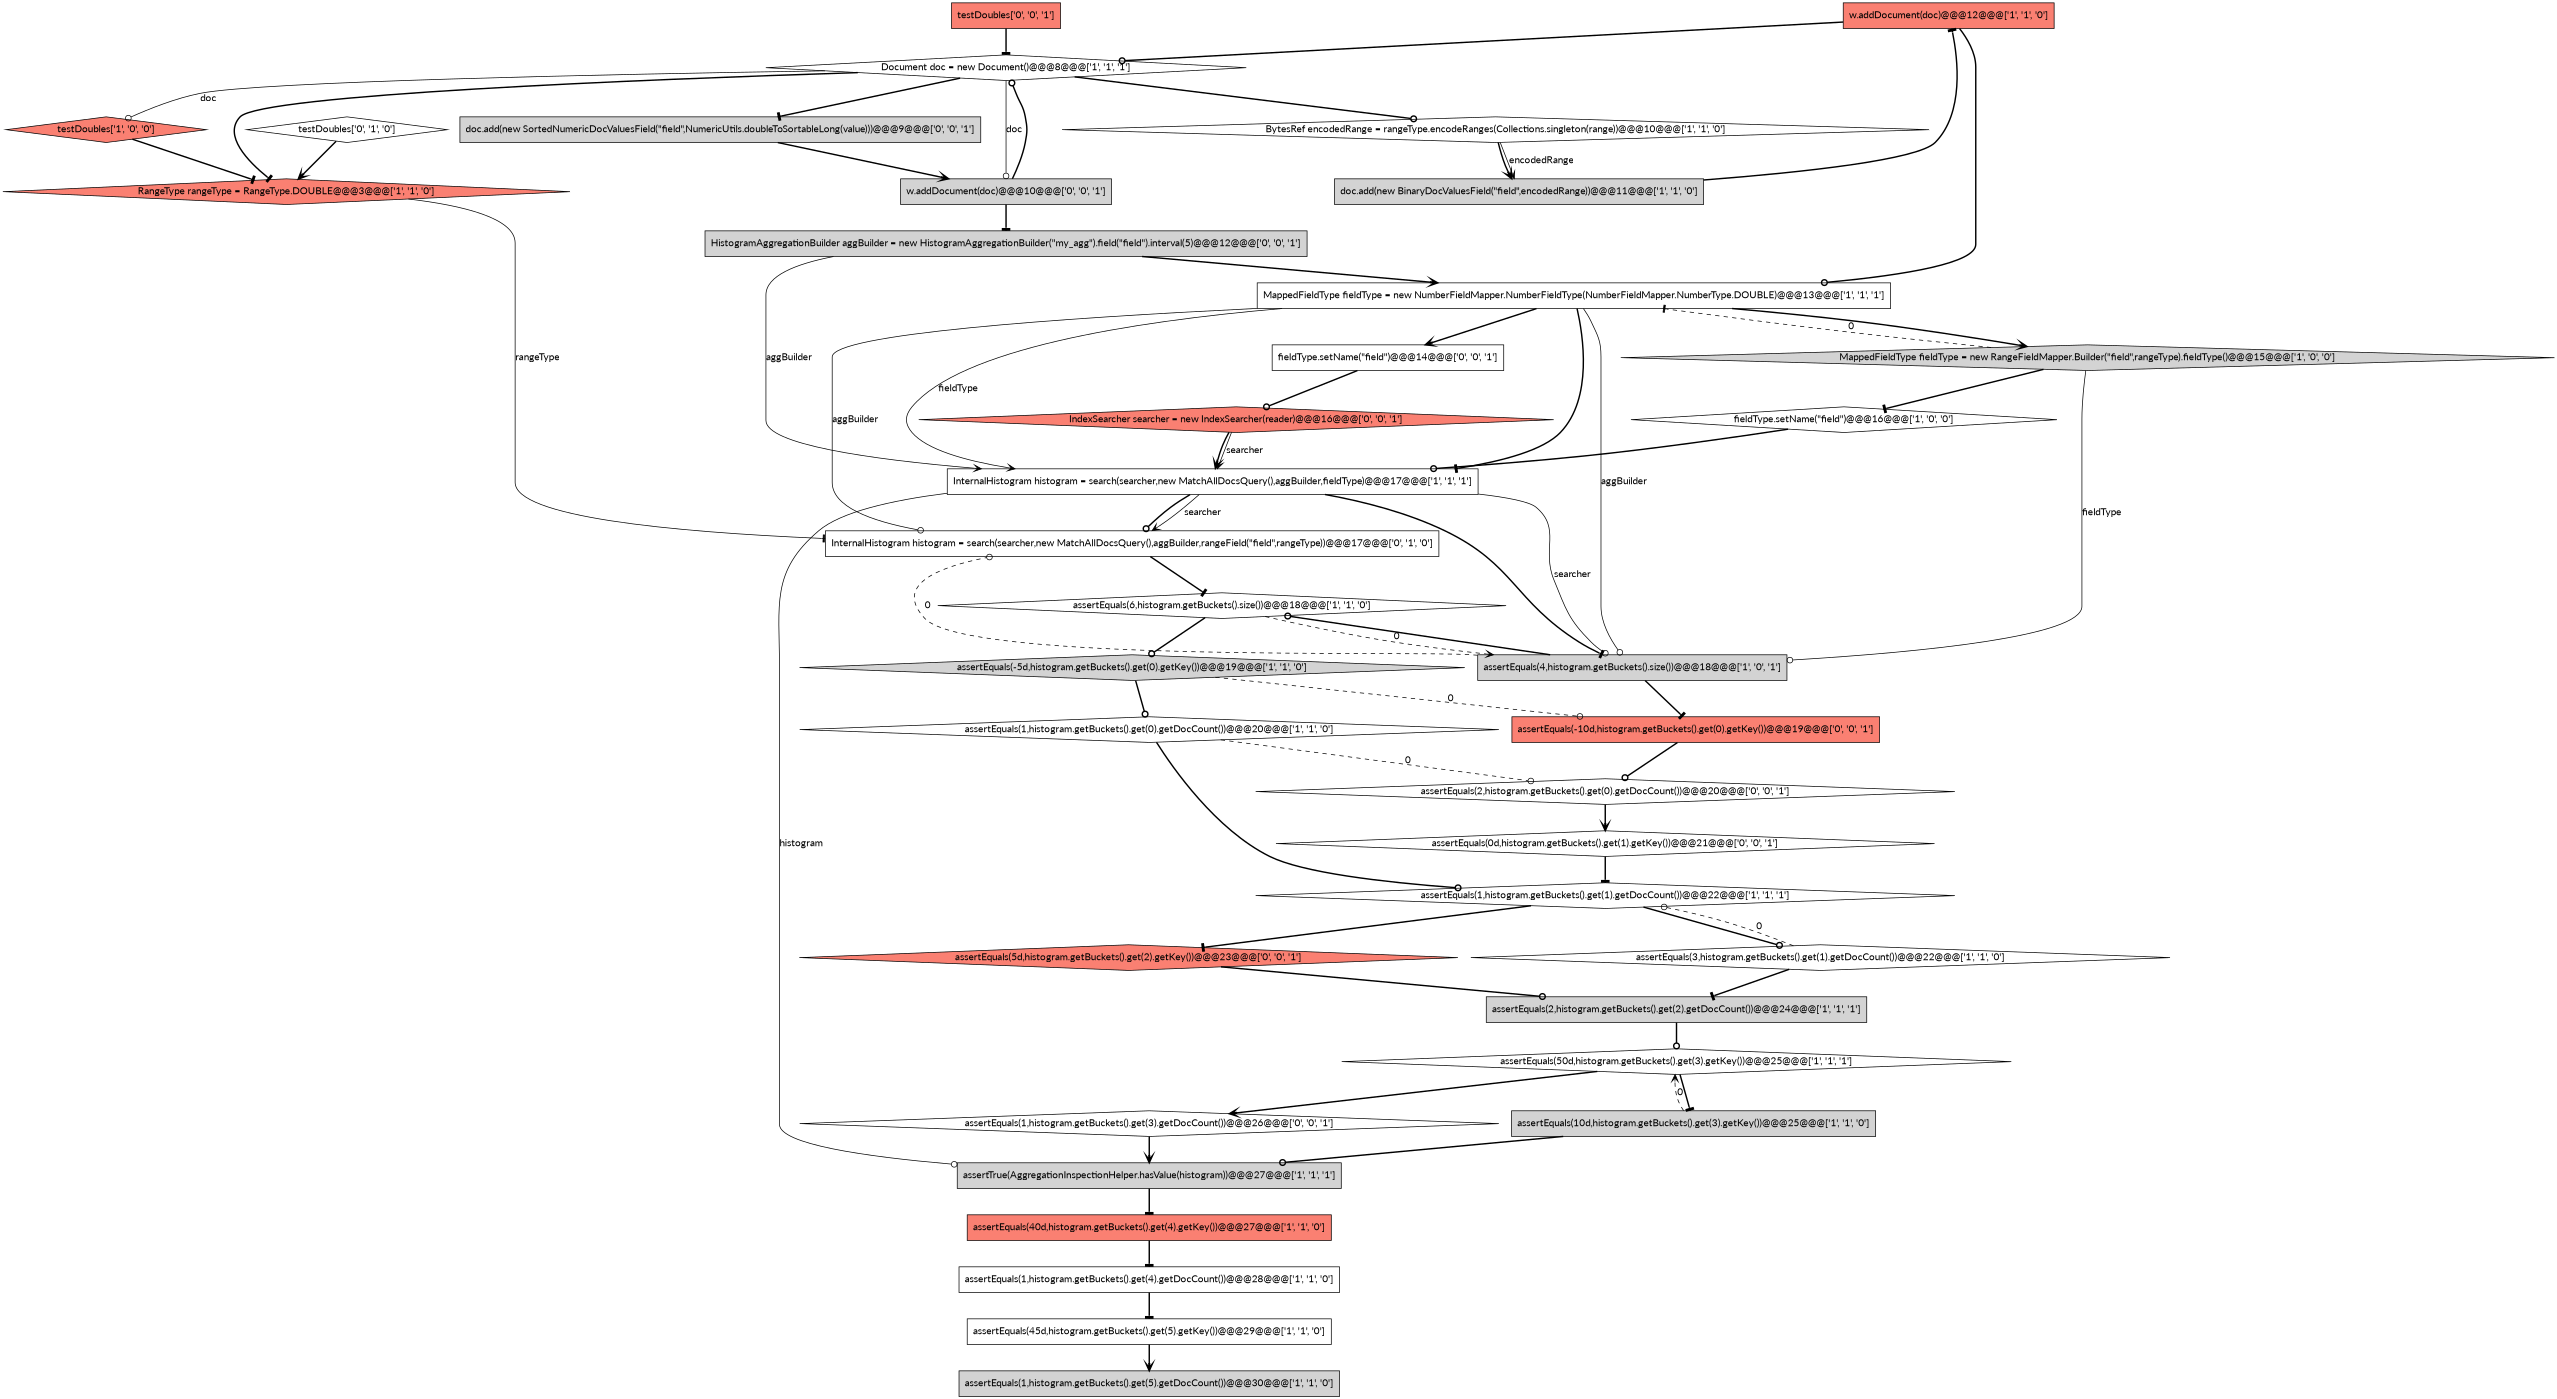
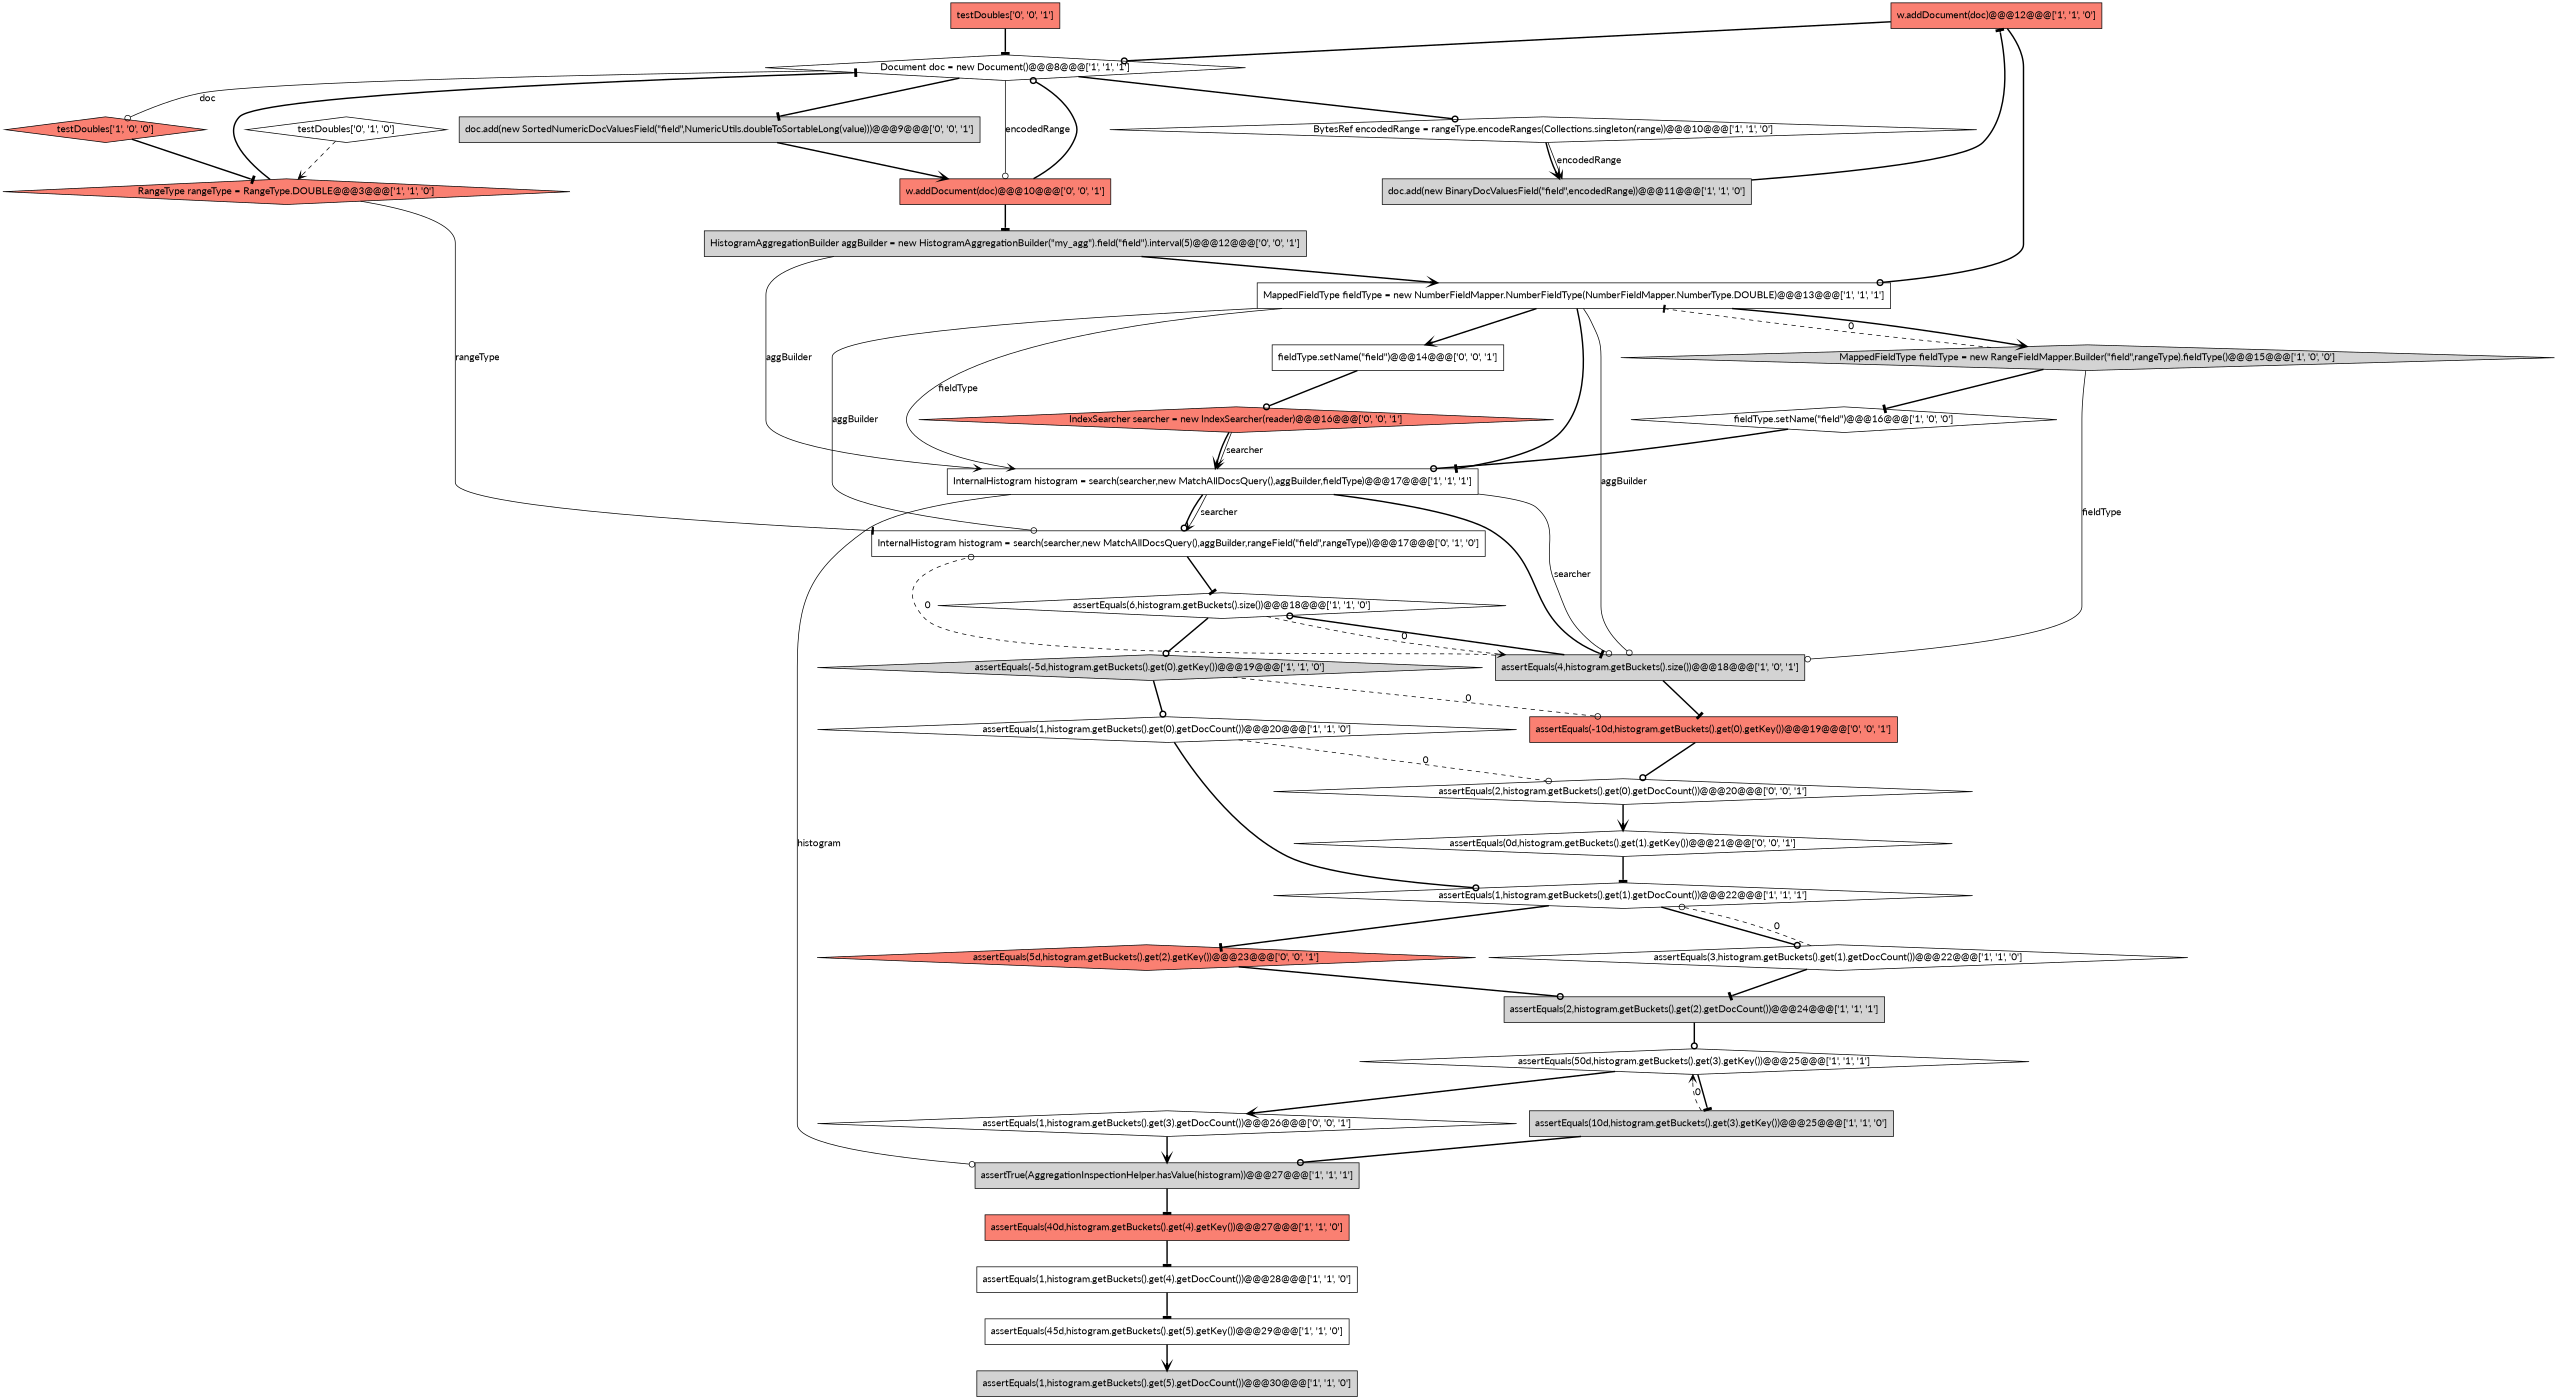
edge "Document doc = new Document()@@@8@@@['1', '1', '1']" -> "RangeType rangeType = RangeType.DOUBLE@@@3@@@['1', '1', '0']": reversed
edge "Document doc = new Document()@@@8@@@['1', '1', '1']" -> "w.addDocument(doc)@@@10@@@['0', '0', '1']": label "doc" -> "encodedRange"
edge "testDoubles['0', '1', '0']" -> "RangeType rangeType = RangeType.DOUBLE@@@3@@@['1', '1', '0']": style bold -> dashed
node "w.addDocument(doc)@@@10@@@['0', '0', '1']": fillcolor lightgrey -> salmon
